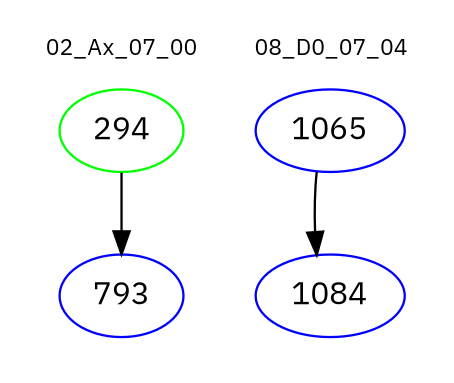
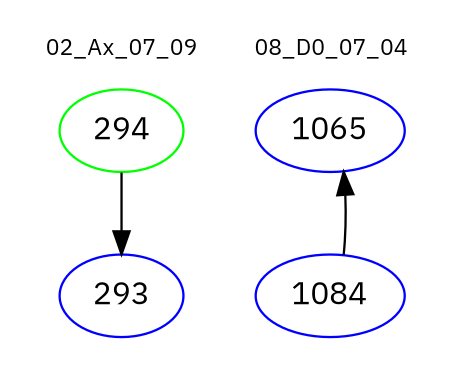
cluster "02_Ax_07_00": label "02_Ax_07_00" -> "02_Ax_07_09"
edge "1065" -> "1084": reversed
node "793": label "793" -> "293"
